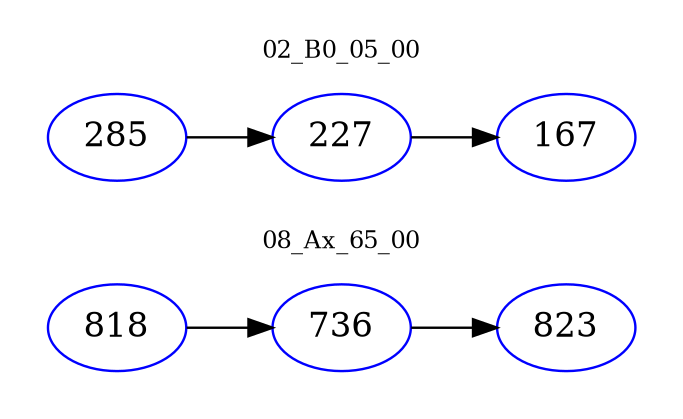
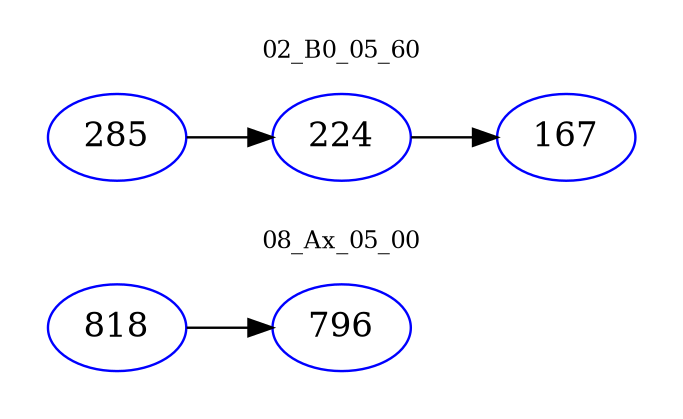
cluster "02_B0_05_00": label "02_B0_05_00" -> "02_B0_05_60"
node "227": label "227" -> "224"
cluster "08_Ax_65_00": label "08_Ax_65_00" -> "08_Ax_05_00"
node "736": label "736" -> "796"
node "823": removed
